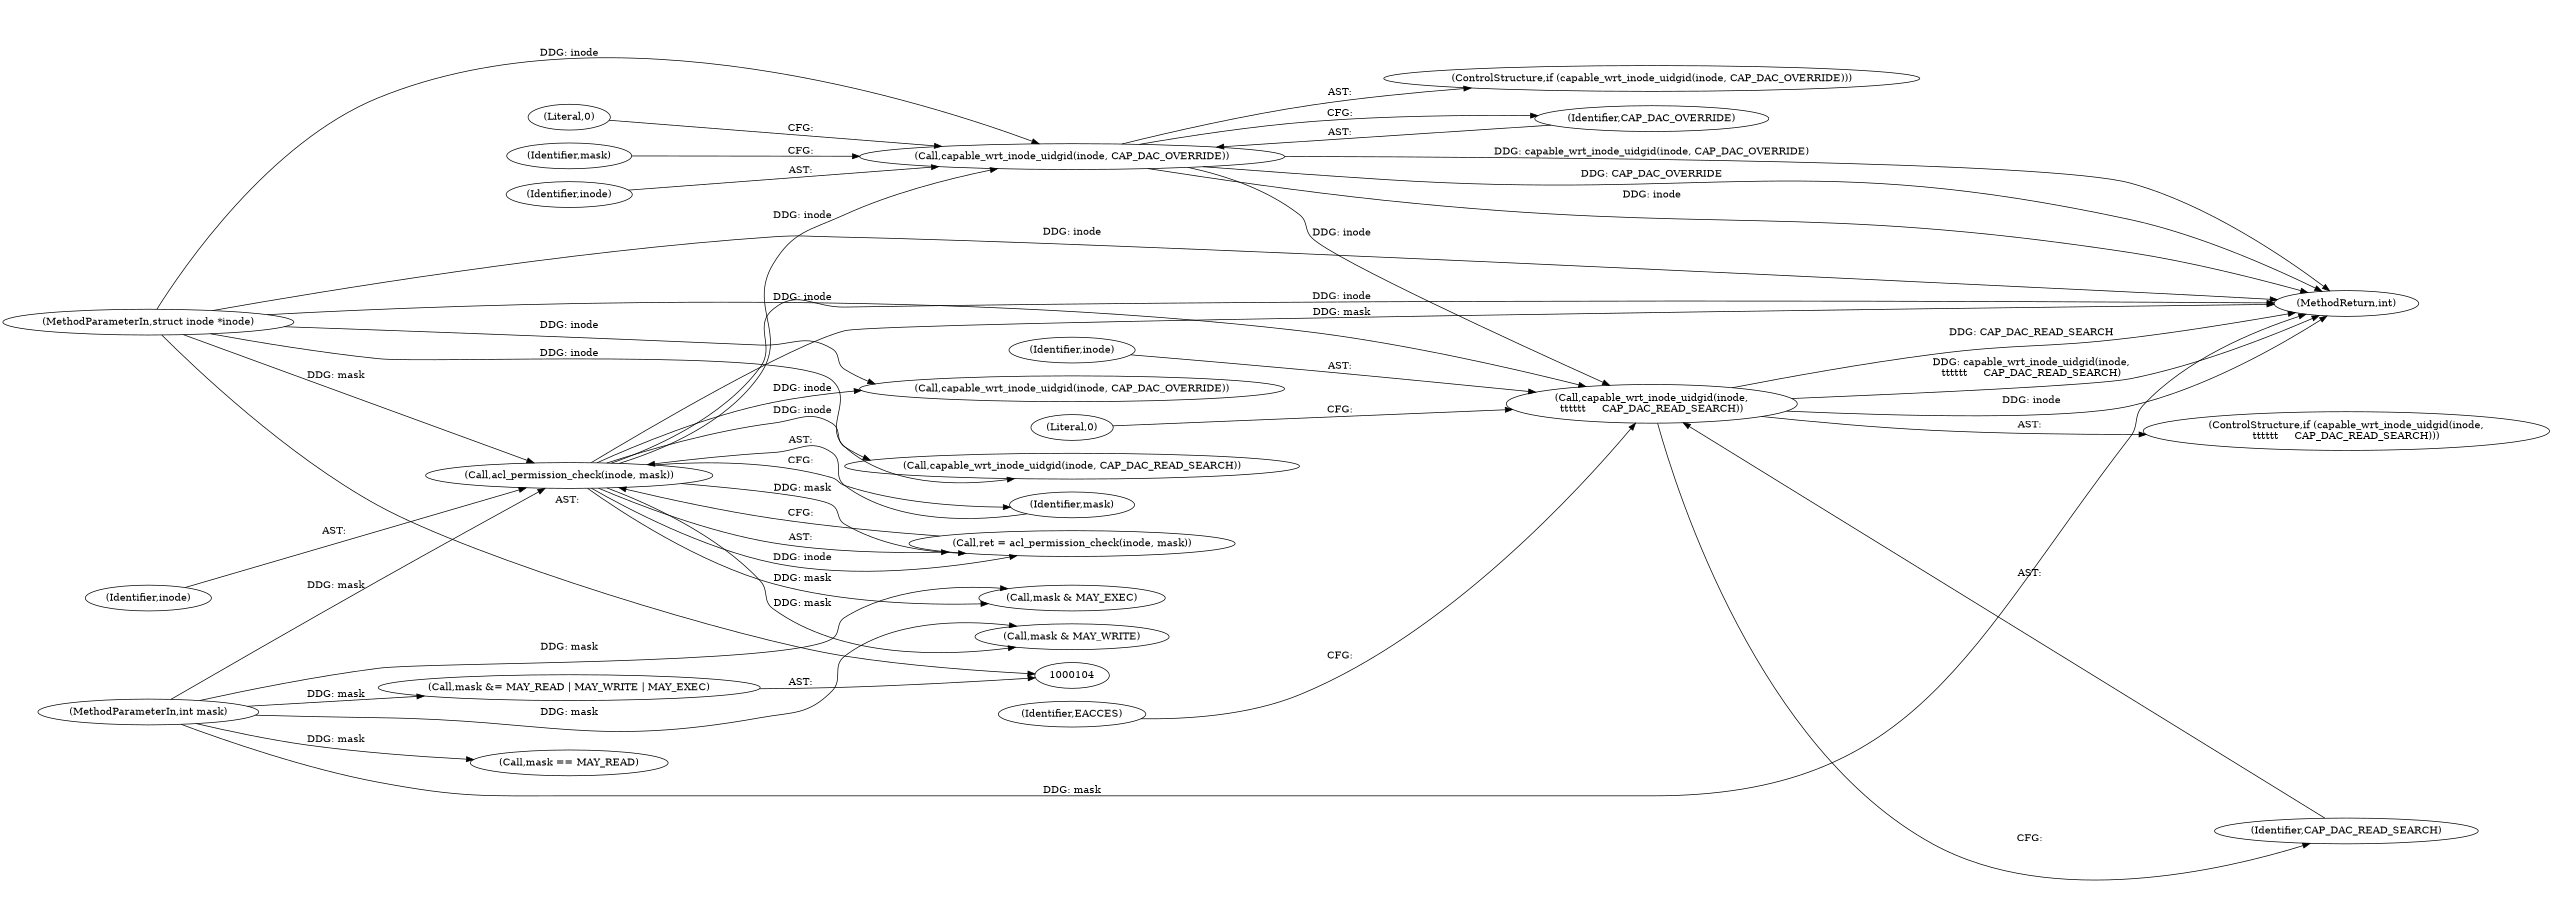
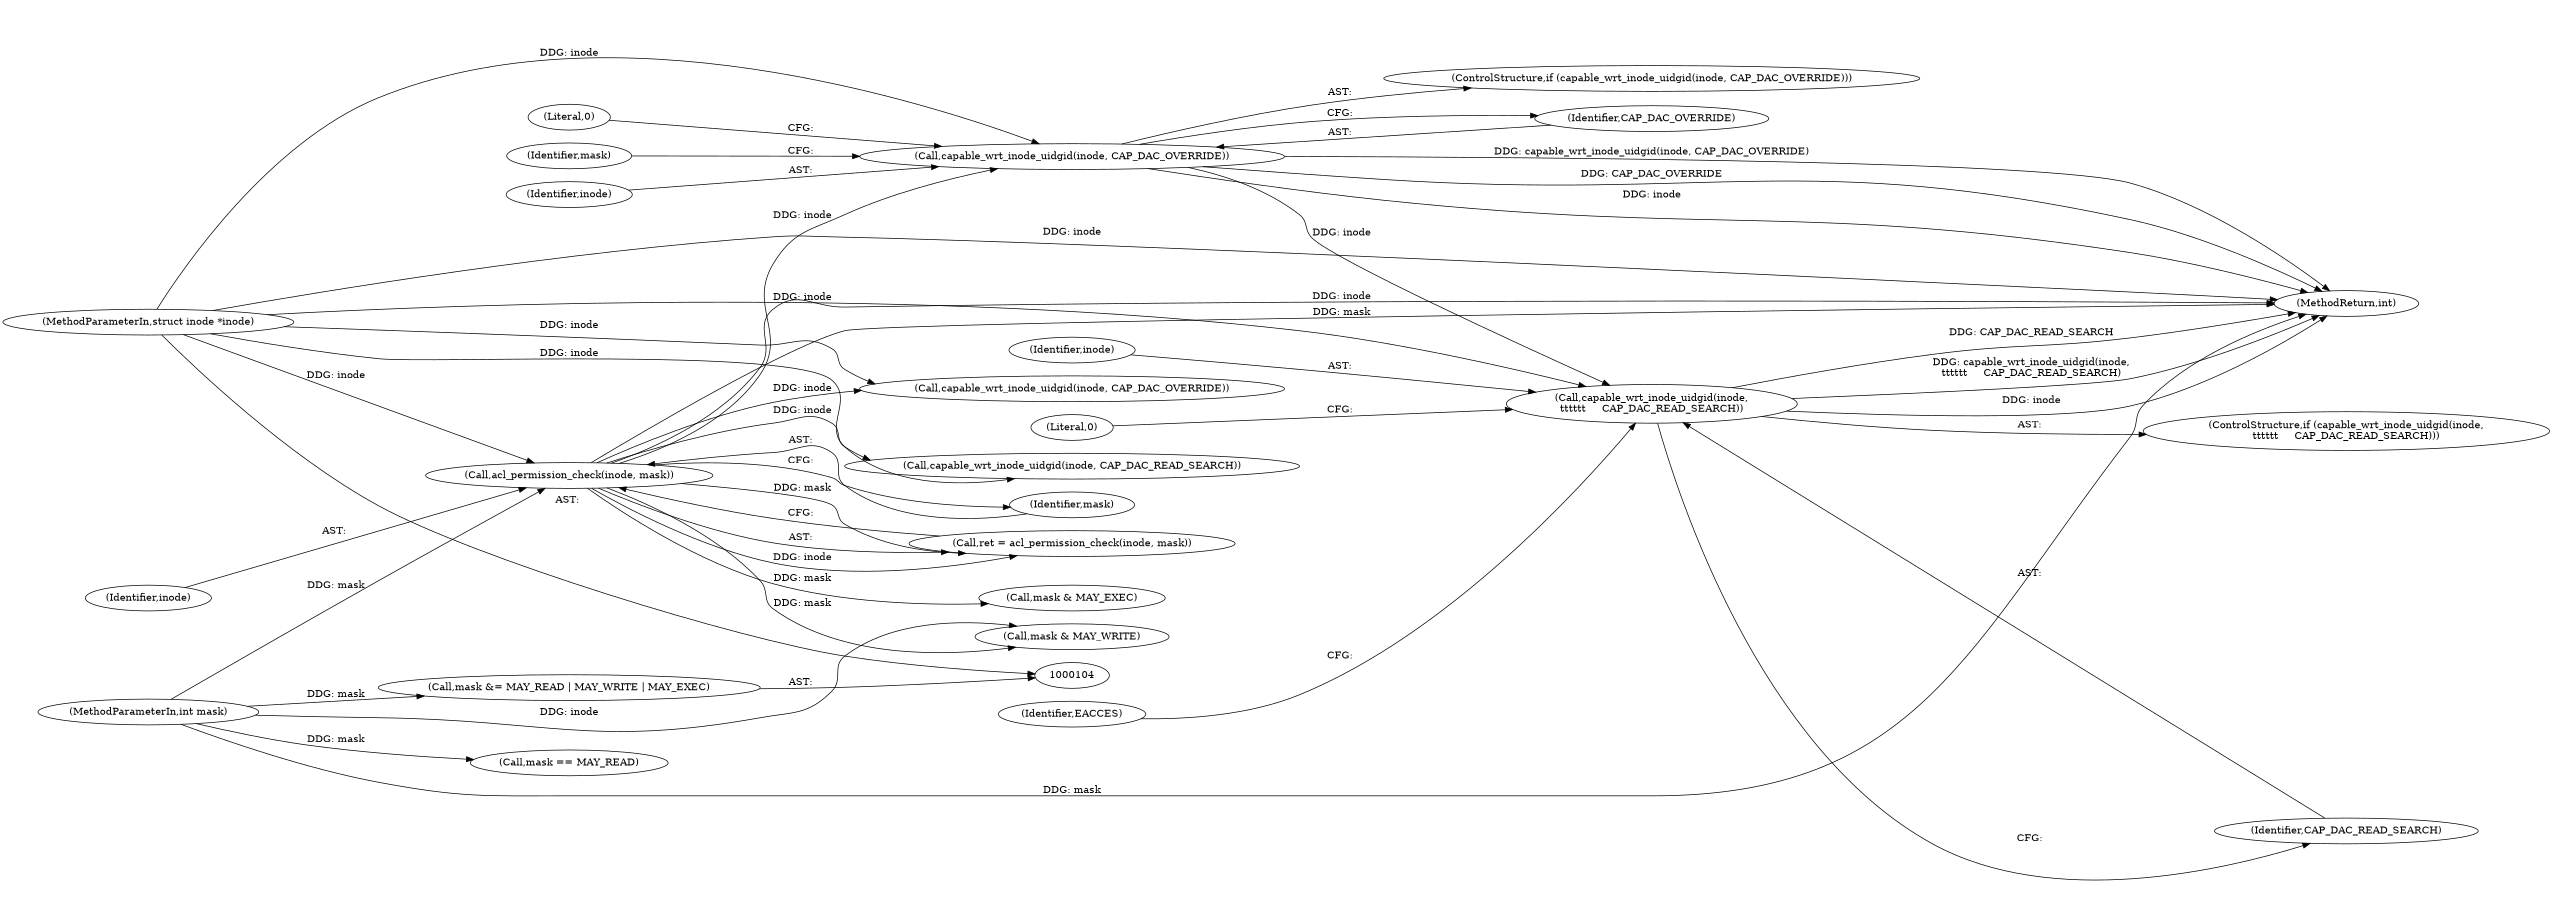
edge "(MethodParameterIn,struct inode *inode)" -> "(Call,acl_permission_check(inode, mask))": label "DDG: mask" -> "DDG: inode"
edge "(MethodParameterIn,int mask)" -> "(Call,mask & MAY_EXEC)": removed, label "DDG: mask"
edge "(MethodParameterIn,int mask)" -> "(Call,mask & MAY_WRITE)": label "DDG: mask" -> "DDG: inode"
